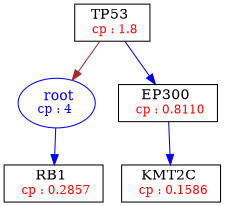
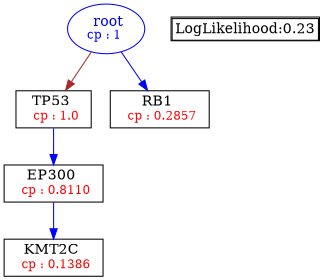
node "TP53": text "cp : 1.8" -> "cp : 1.0"
node "LogLikelihood:0.23": added
edge "TP53" -> "root": reversed
node "root": text "cp : 4" -> "cp : 1"
node "KMT2C": text "cp : 0.1586" -> "cp : 0.1386"
